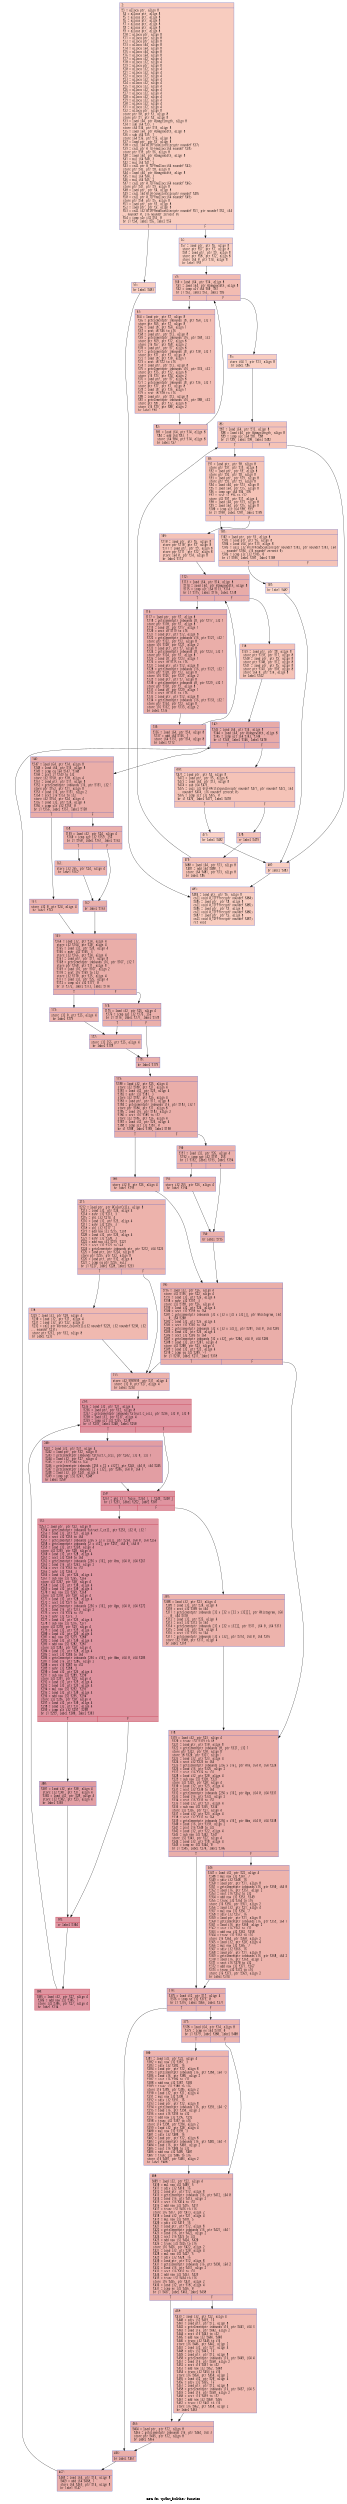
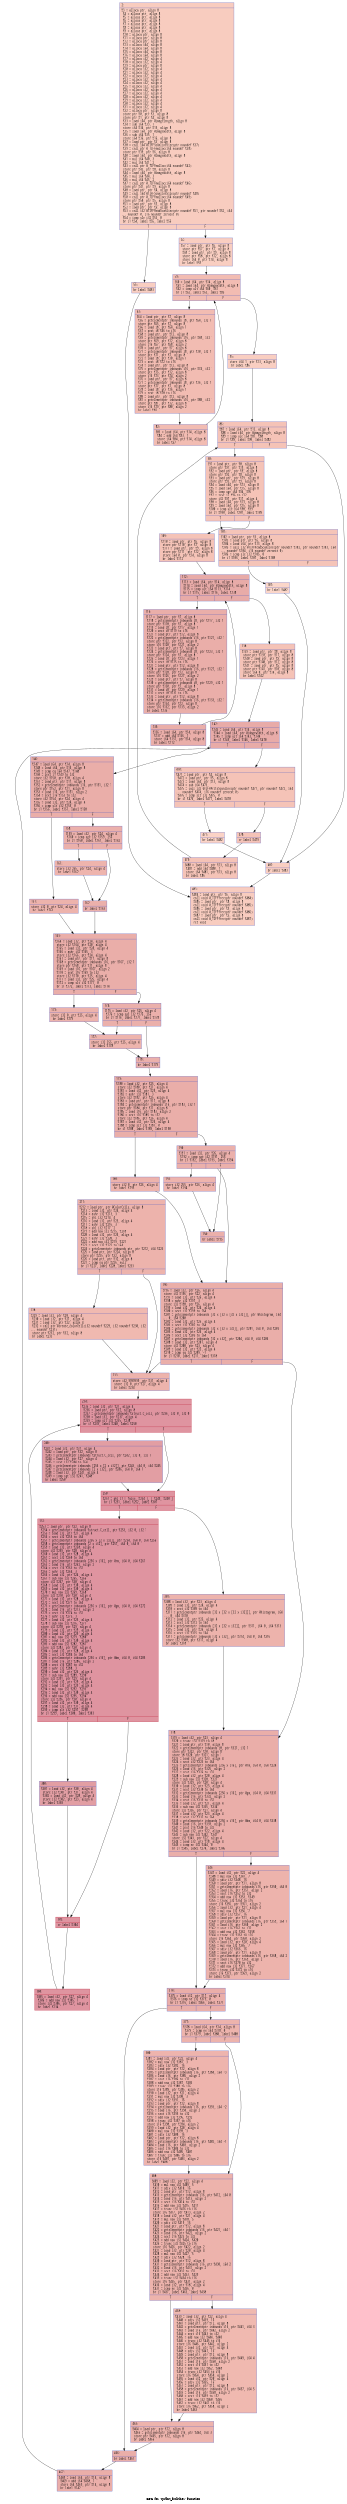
edge "194:" -> "195:": now "190:" -> "195:"
